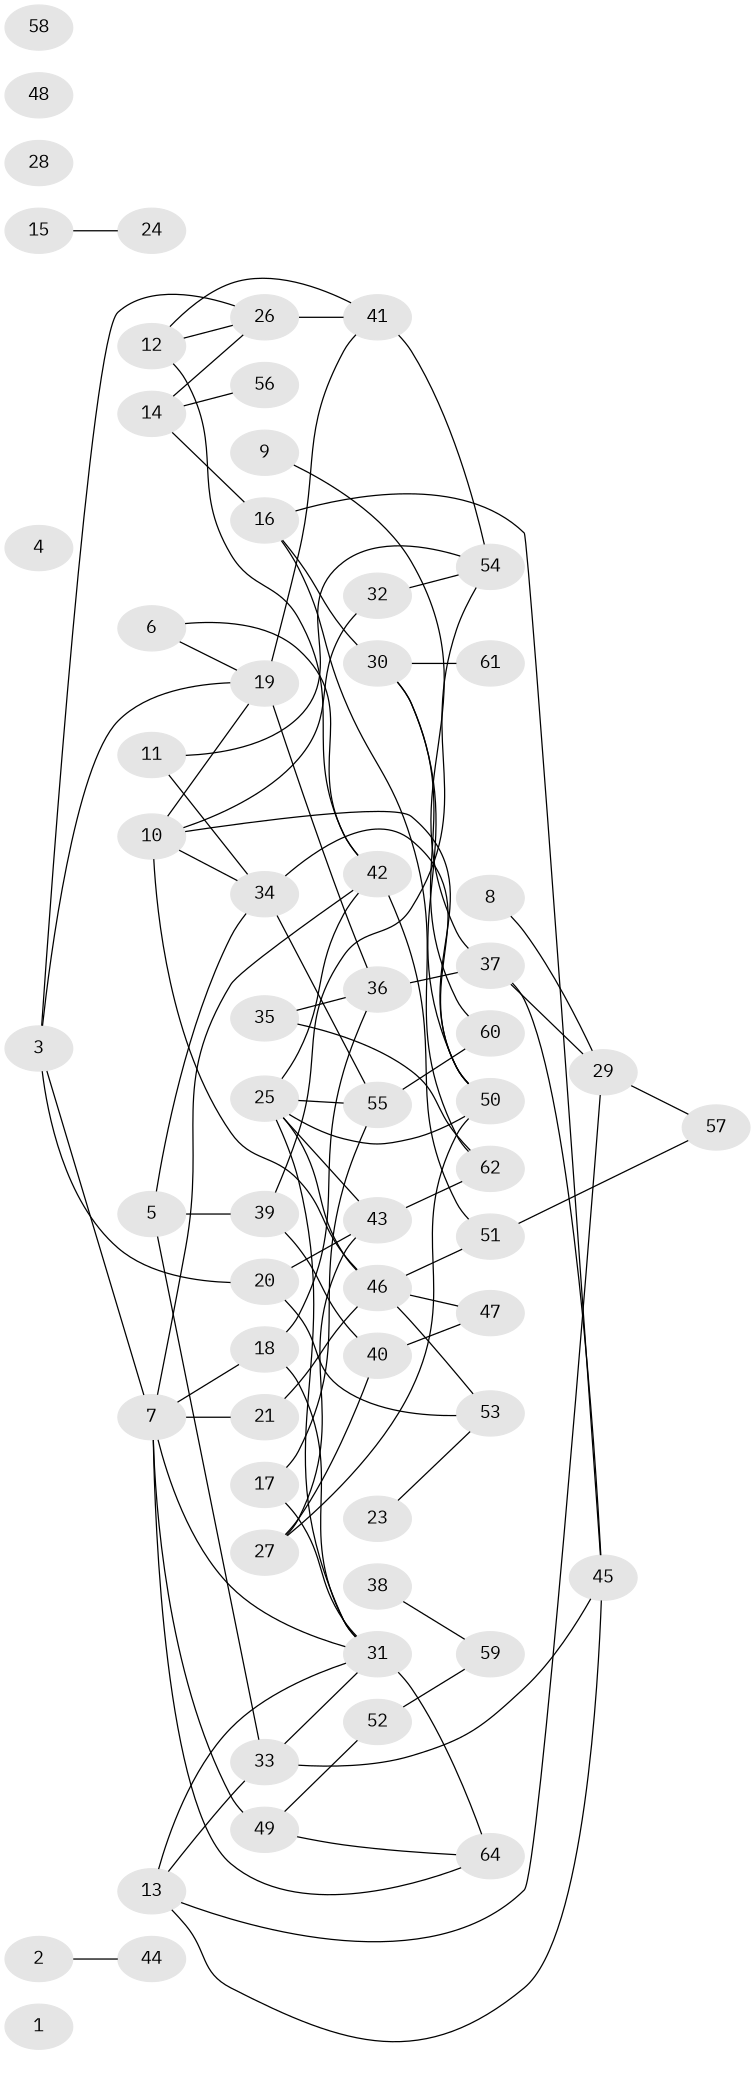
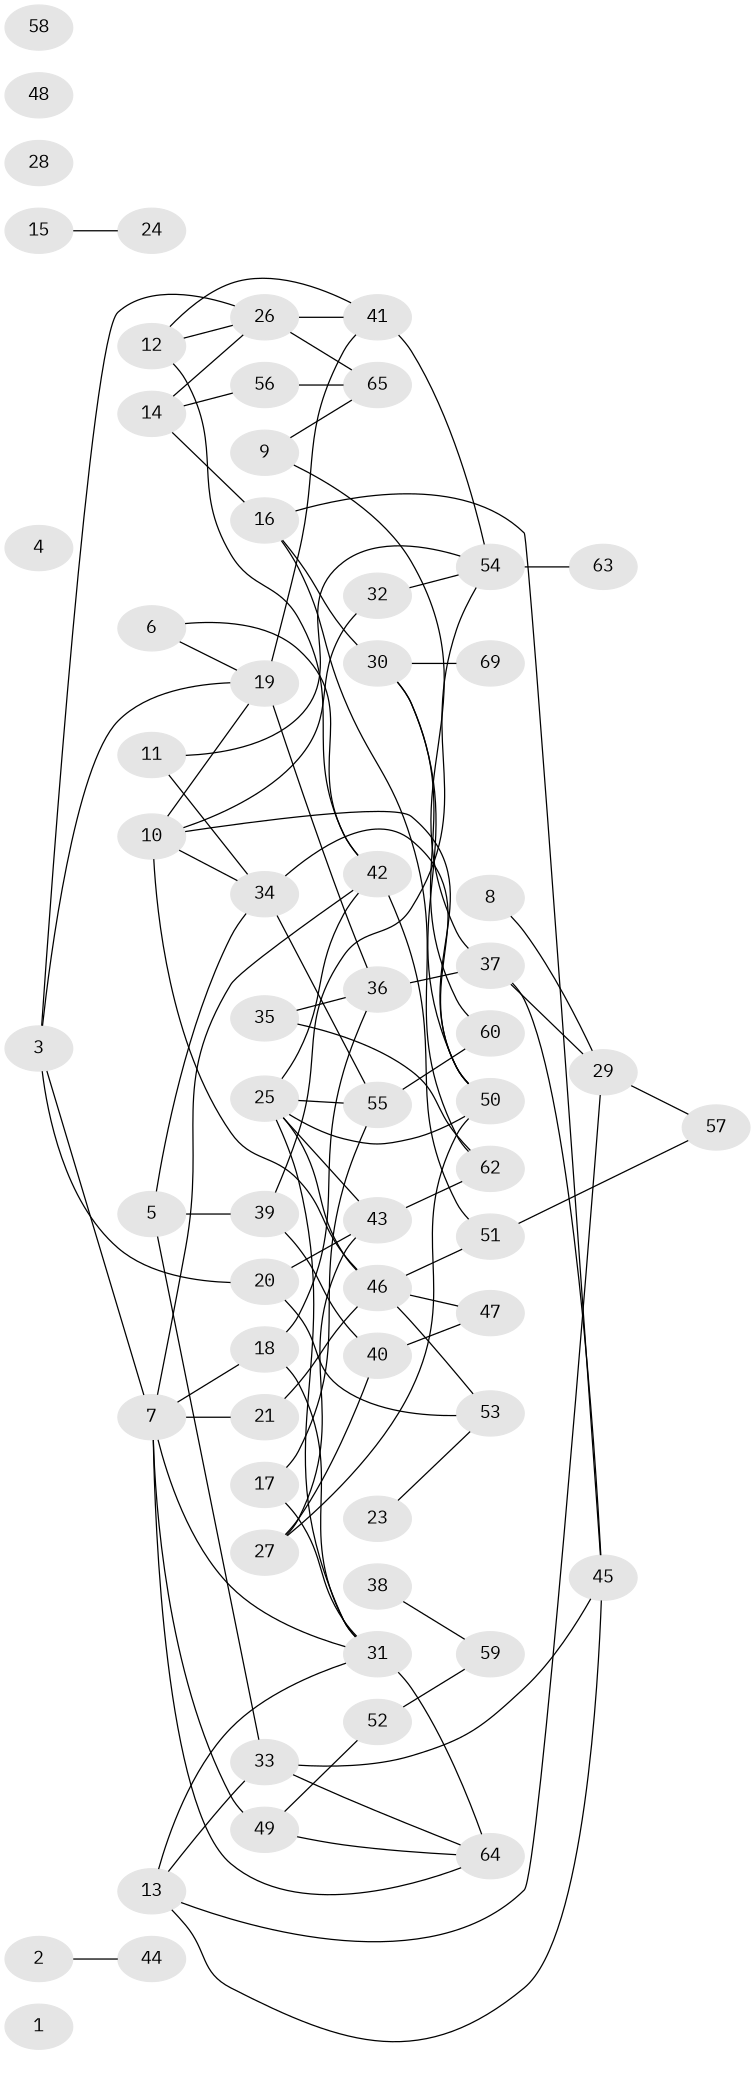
node "65": added
node "63": added
node "61": label "61" -> "69"
edge "31" -- "33": now "64" -- "33"
